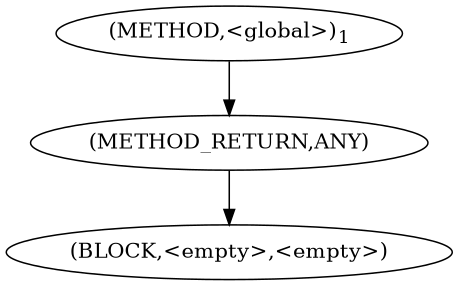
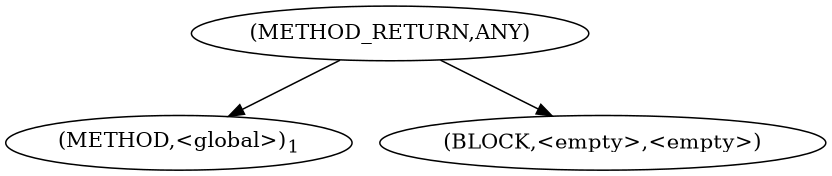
edge "(METHOD,<global>)" -> "(METHOD_RETURN,ANY)": reversed
